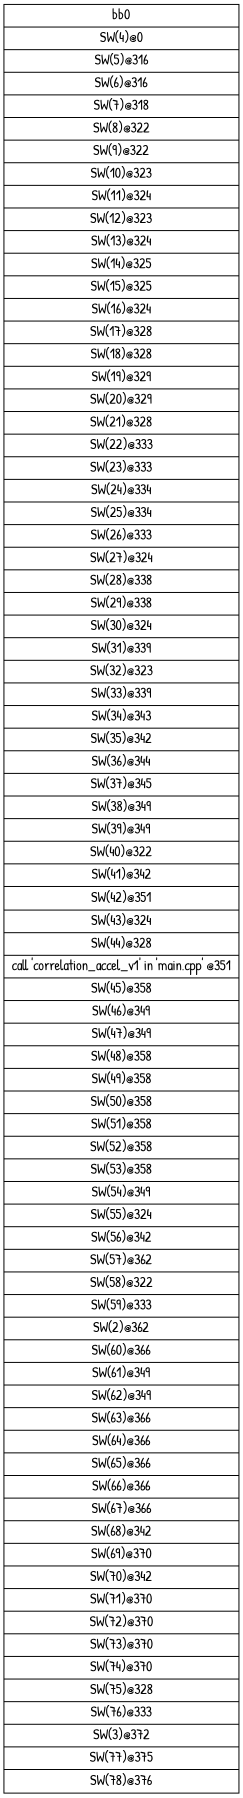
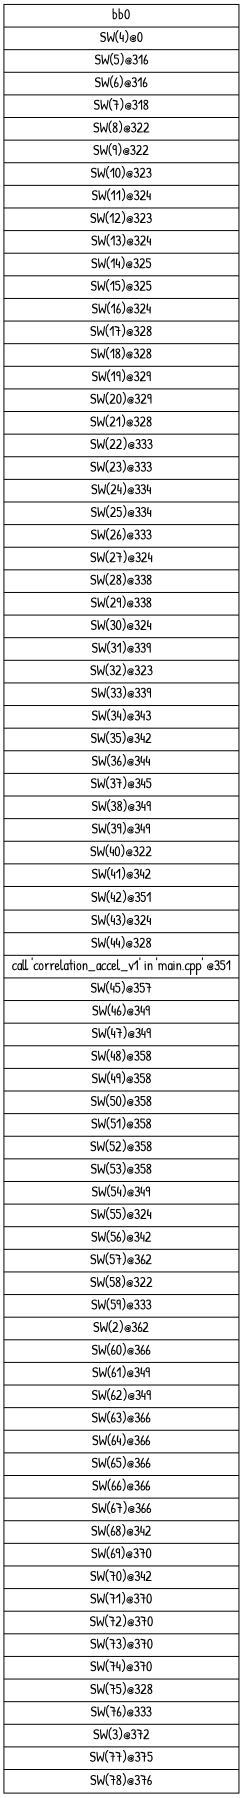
node "bb0": text "SW(45)@358" -> "SW(45)@357"
